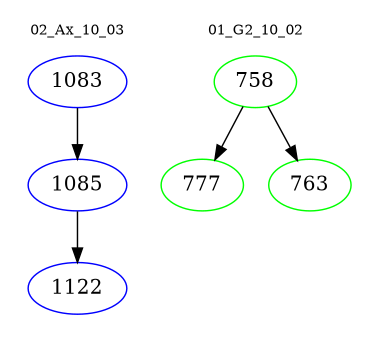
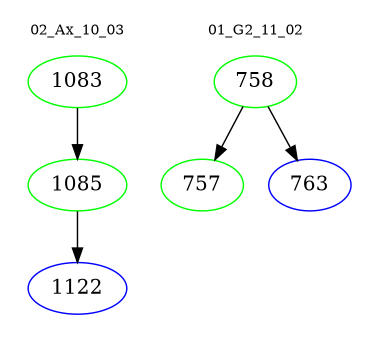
cluster "01_G2_10_02": label "01_G2_10_02" -> "01_G2_11_02"
node "1083": color blue -> green
node "1085": color blue -> green
node "777": label "777" -> "757"
node "763": color green -> blue
